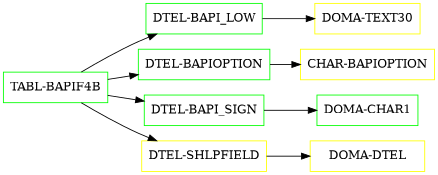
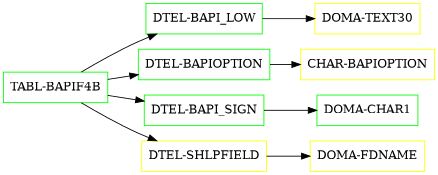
node "DOMA-DTEL": label "DOMA-DTEL" -> "DOMA-FDNAME"
